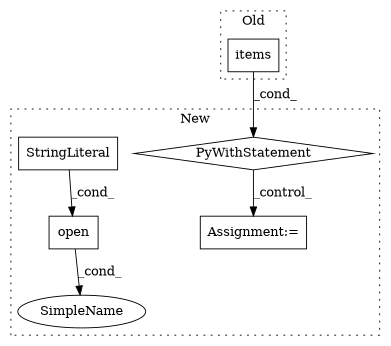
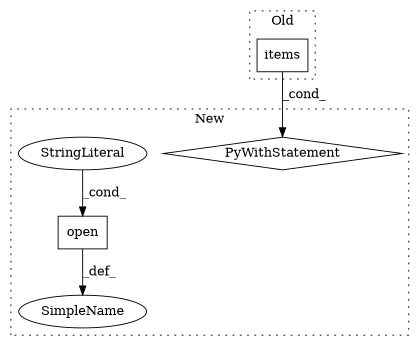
node "StringLiteral": shape box -> ellipse
node "Assignment:=": removed
edge "open" -> "SimpleName": label "_cond_" -> "_def_"
